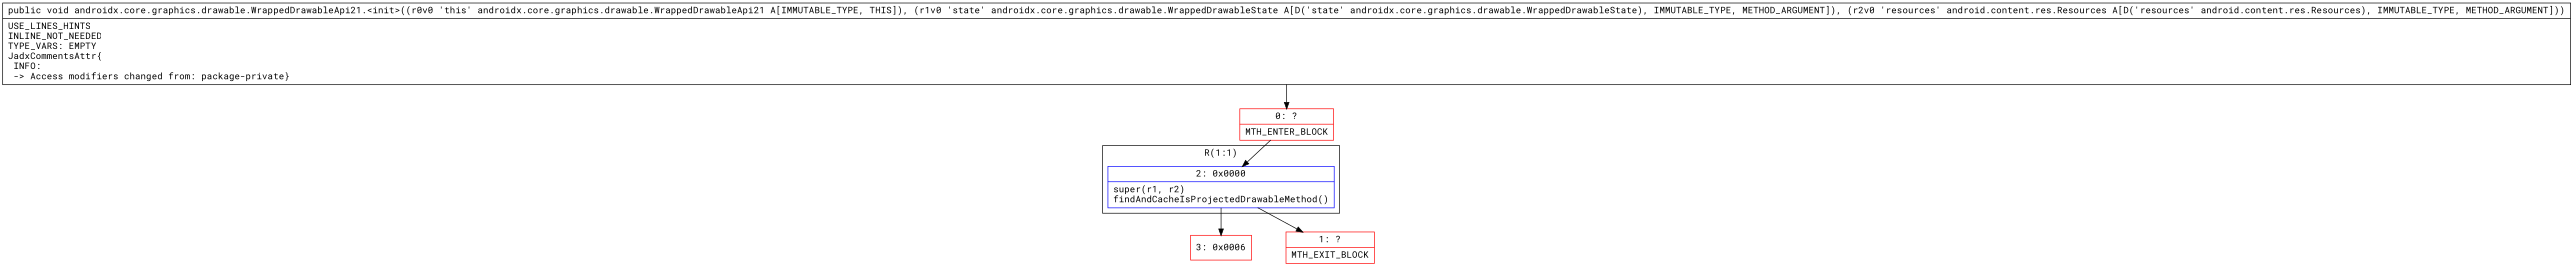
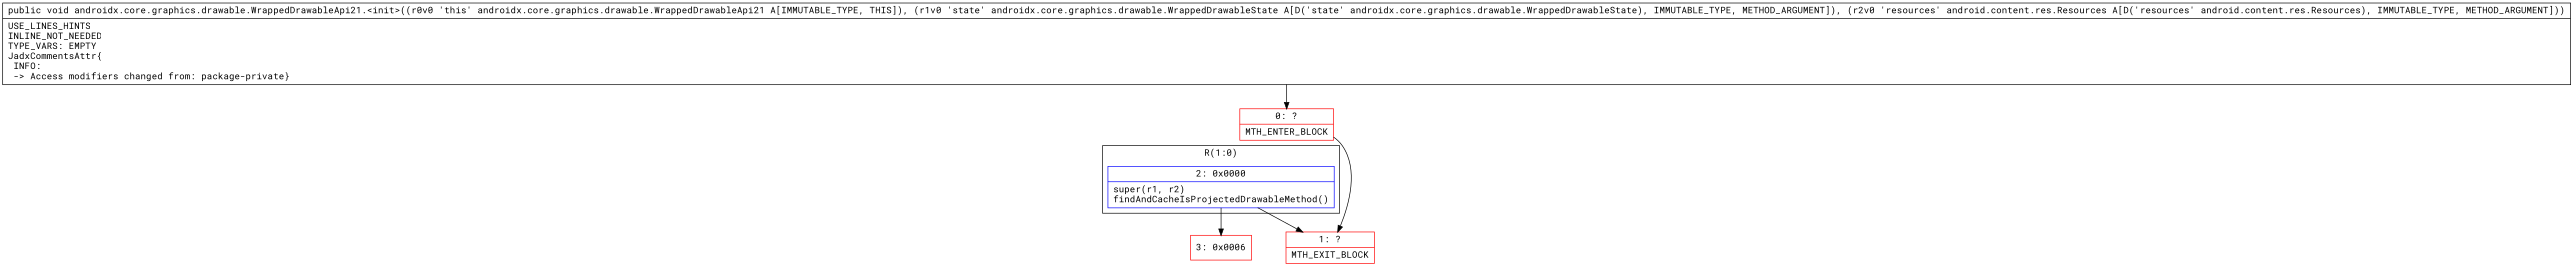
edge "0: ?" -> "2: 0x0000": now "0: ?" -> "1: ?"
cluster "R(1:1)": label "R(1:1)" -> "R(1:0)"
